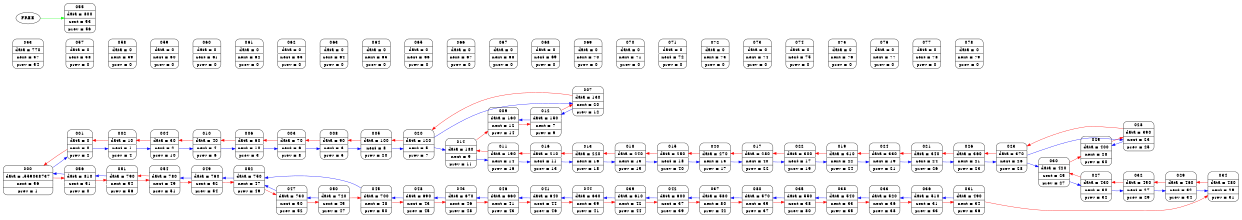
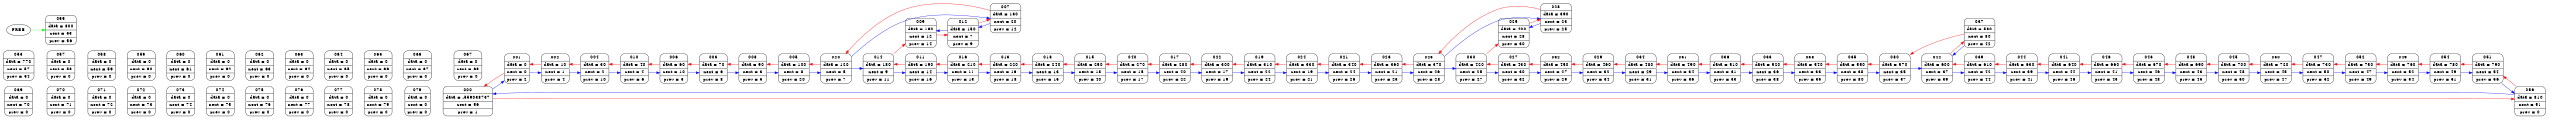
node "068": removed
edge "034" -> "031": added
node "079": added
edge "054" -> "051": color red -> blue
edge "045" -> "052": now "045" -> "050"
edge "080" -> "037": now "080" -> "042"
